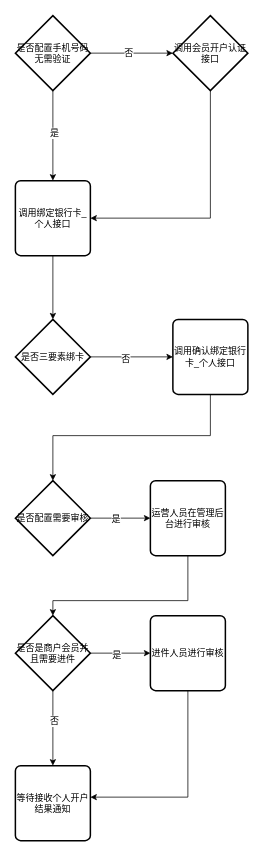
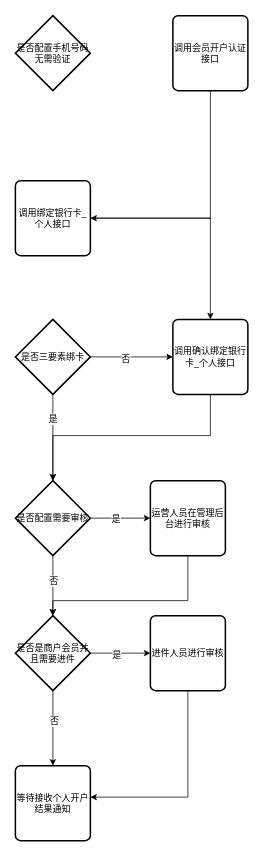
edge "是否配置手机号码无需验证" -> "调用会员开户认证接口": removed, label "否"
node "调用会员开户认证接口": shape diamond -> rounded rectangle
edge "是否配置手机号码无需验证" -> "调用绑定银行卡_个人接口": removed, label "是"
edge "调用绑定银行卡_个人接口" -> "是否三要素绑卡": now "调用绑定银行卡_个人接口" -> "调用确认绑定银行卡_个人接口"
edge "是否三要素绑卡" -> "是否配置需要审核": added, label "是"
edge "是否配置需要审核" -> "是否是商户会员并且需要进件": added, label "否"
